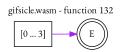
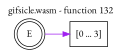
edge "[0 ... 3]" -> "E": reversed
